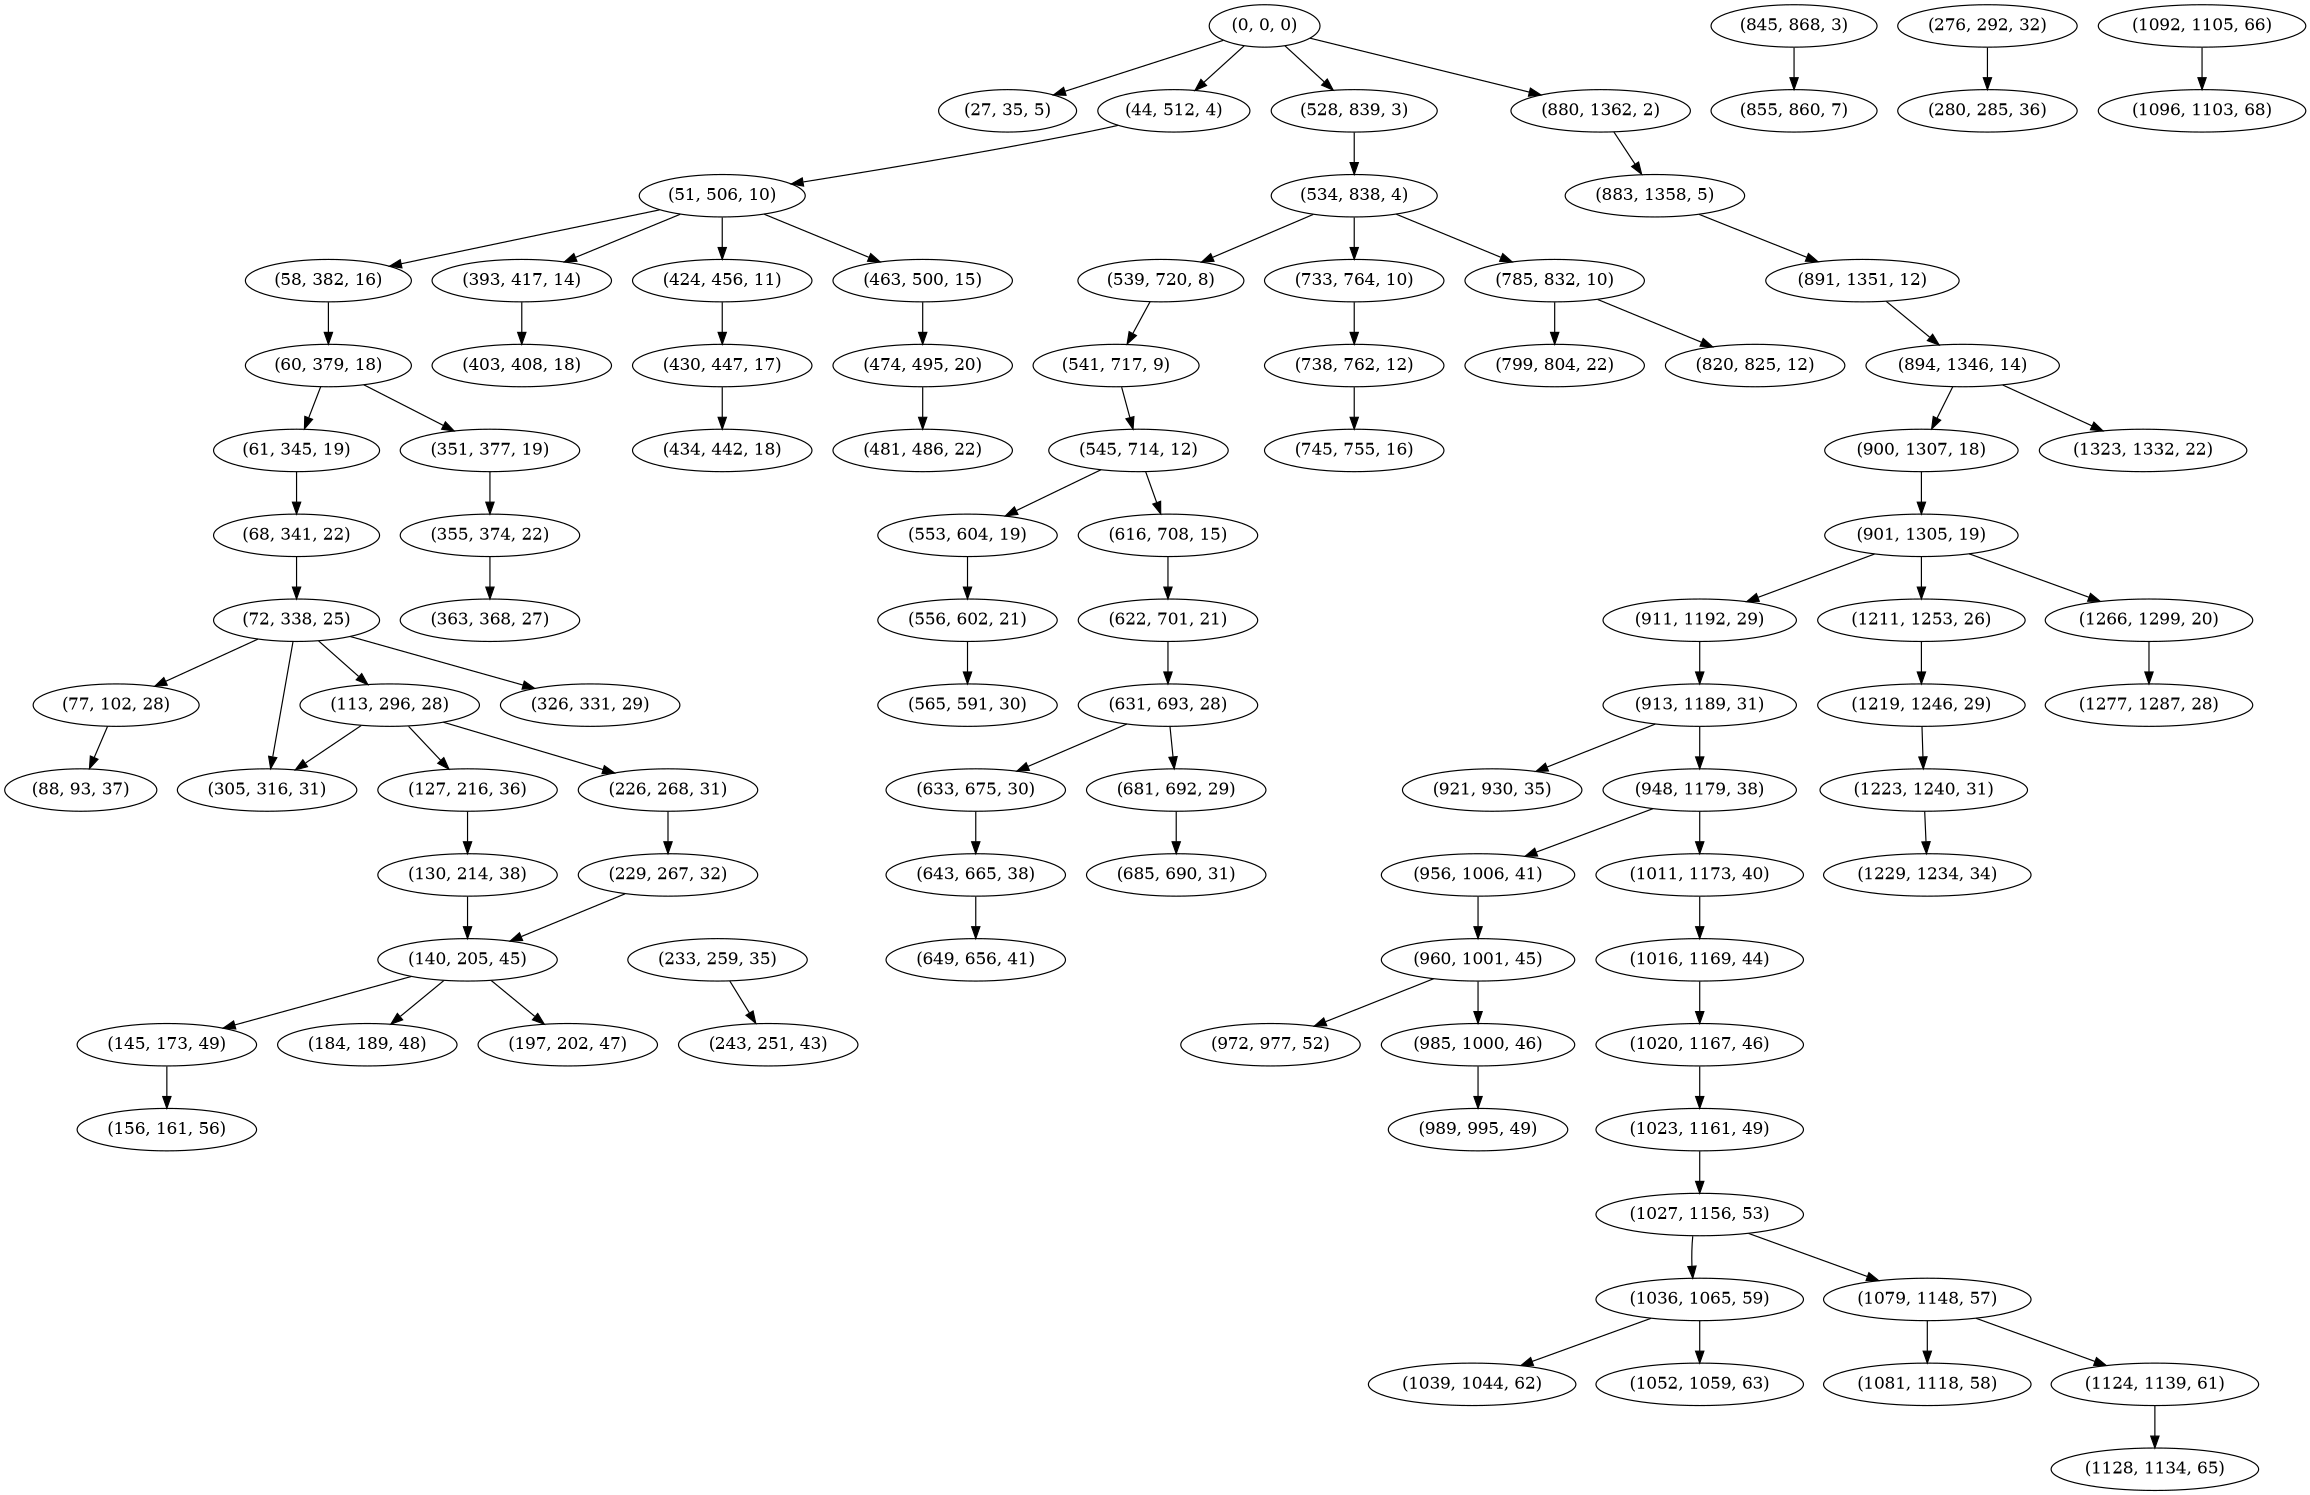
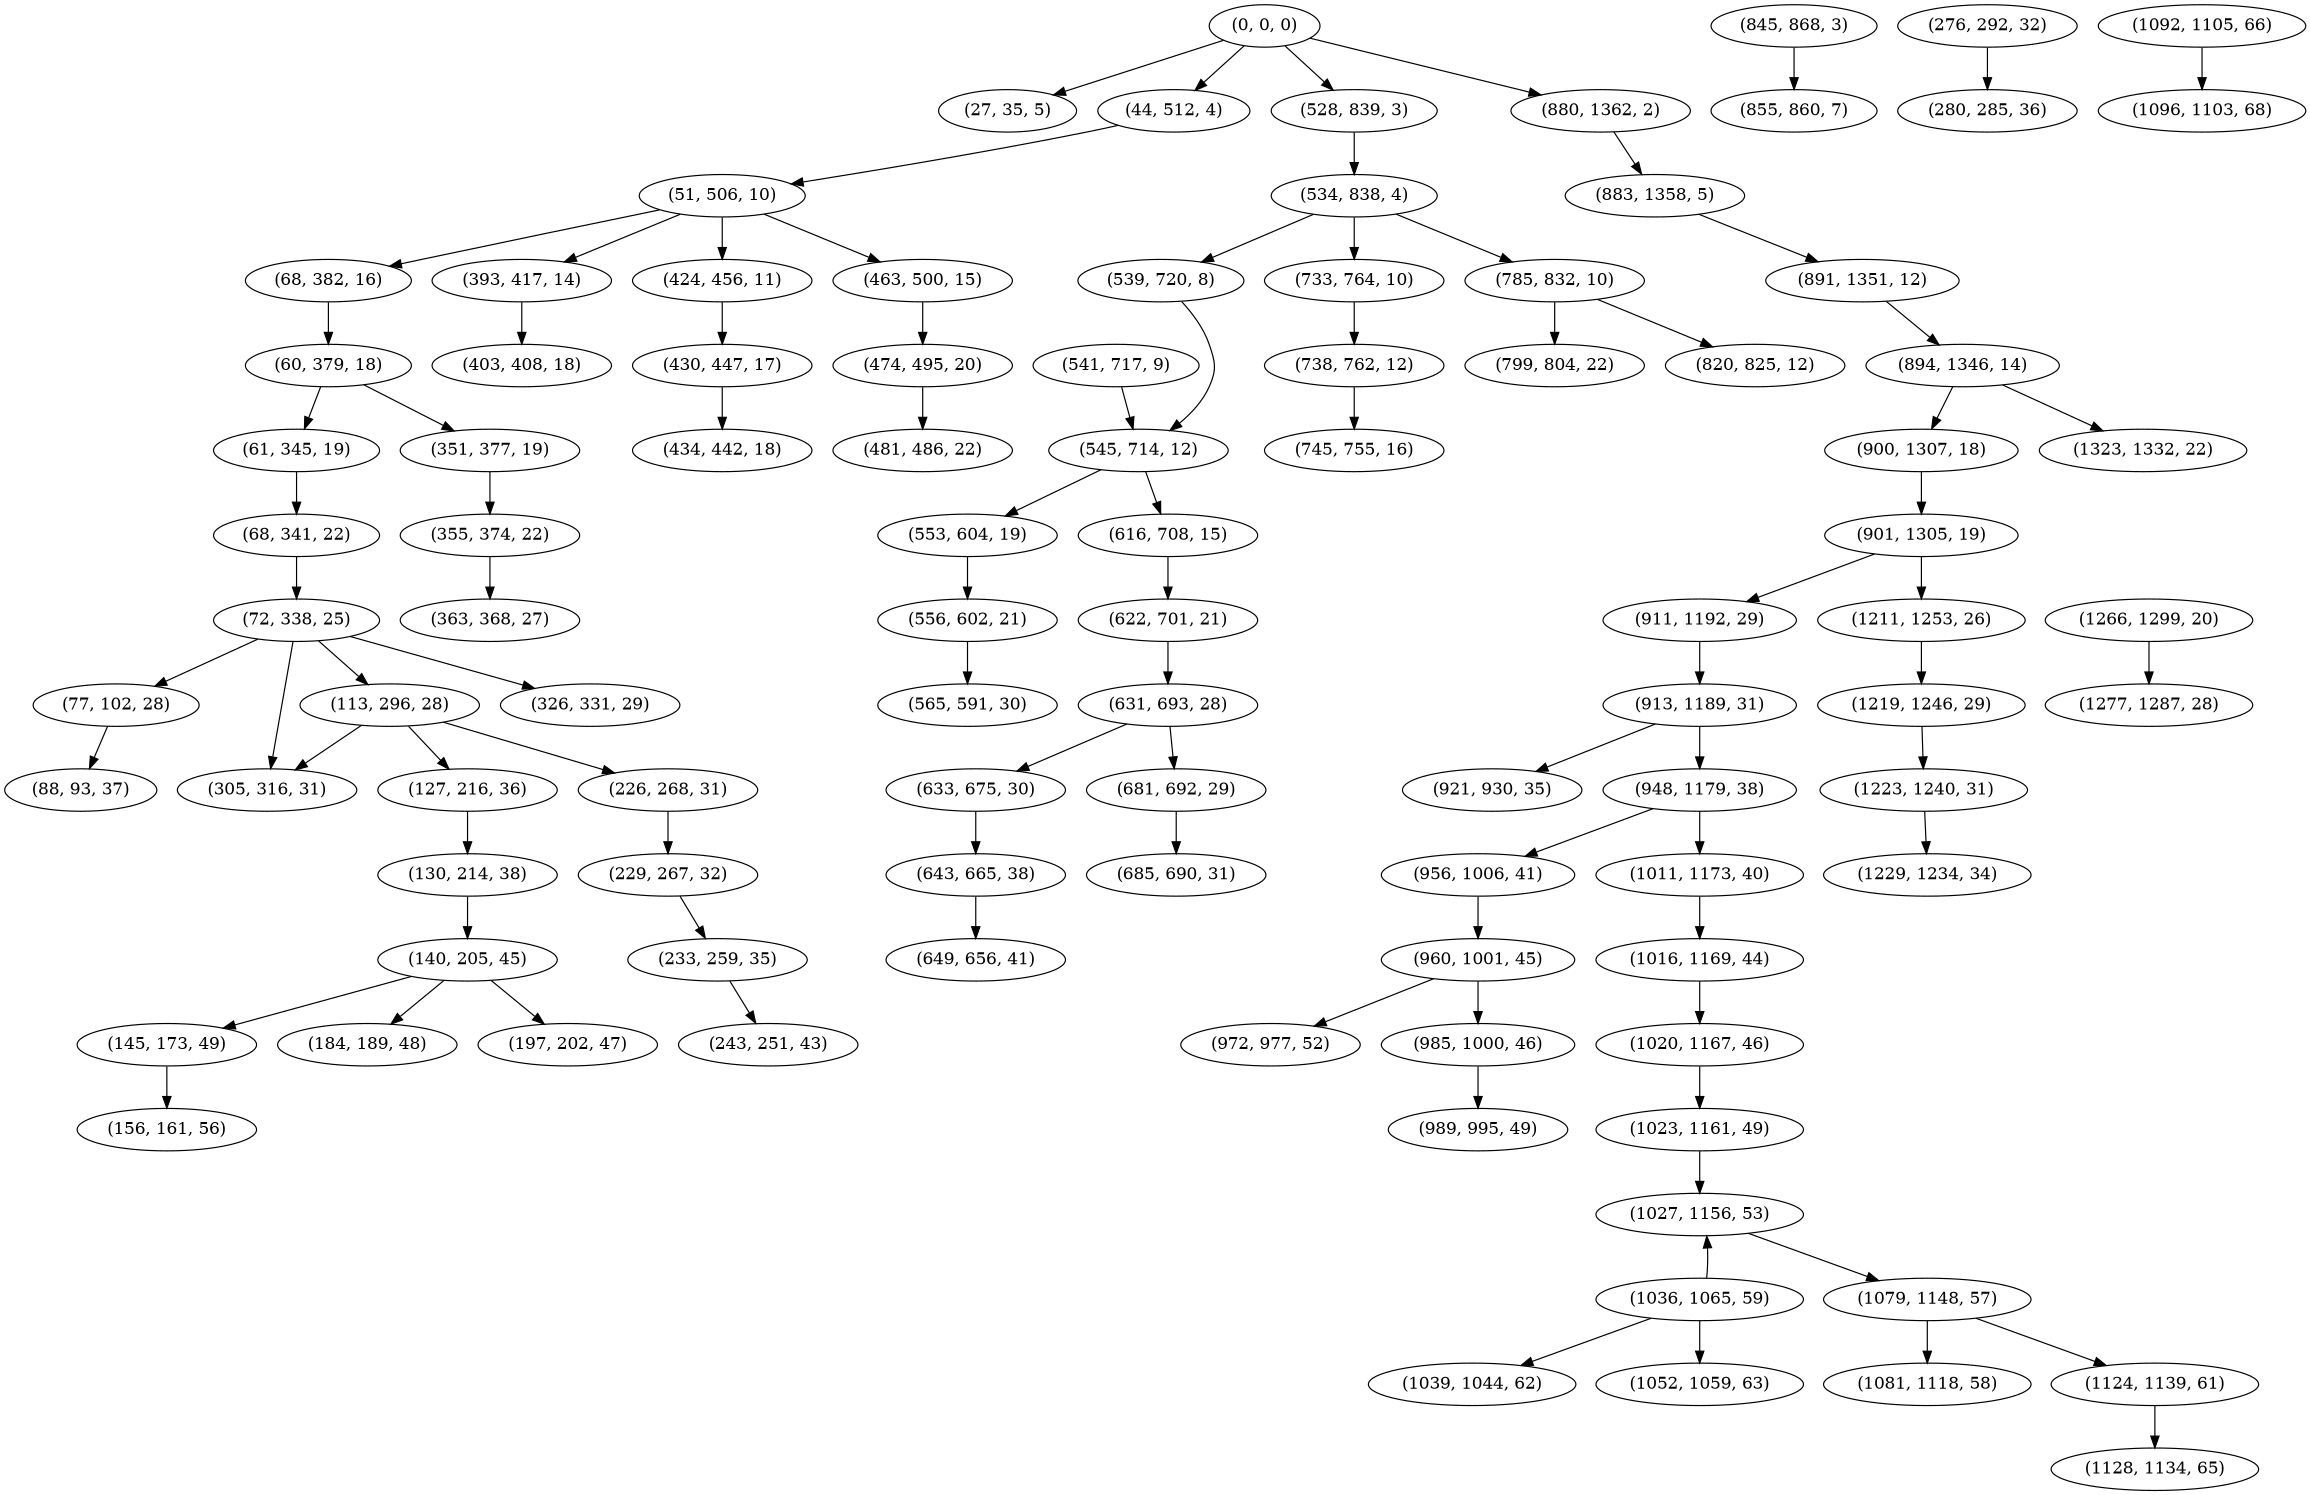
node "(58, 382, 16)": label "(58, 382, 16)" -> "(68, 382, 16)"
edge "(539, 720, 8)" -> "(541, 717, 9)": now "(539, 720, 8)" -> "(545, 714, 12)"
edge "(901, 1305, 19)" -> "(1266, 1299, 20)": removed
edge "(229, 267, 32)" -> "(140, 205, 45)": now "(229, 267, 32)" -> "(233, 259, 35)"
edge "(1027, 1156, 53)" -> "(1036, 1065, 59)": reversed
